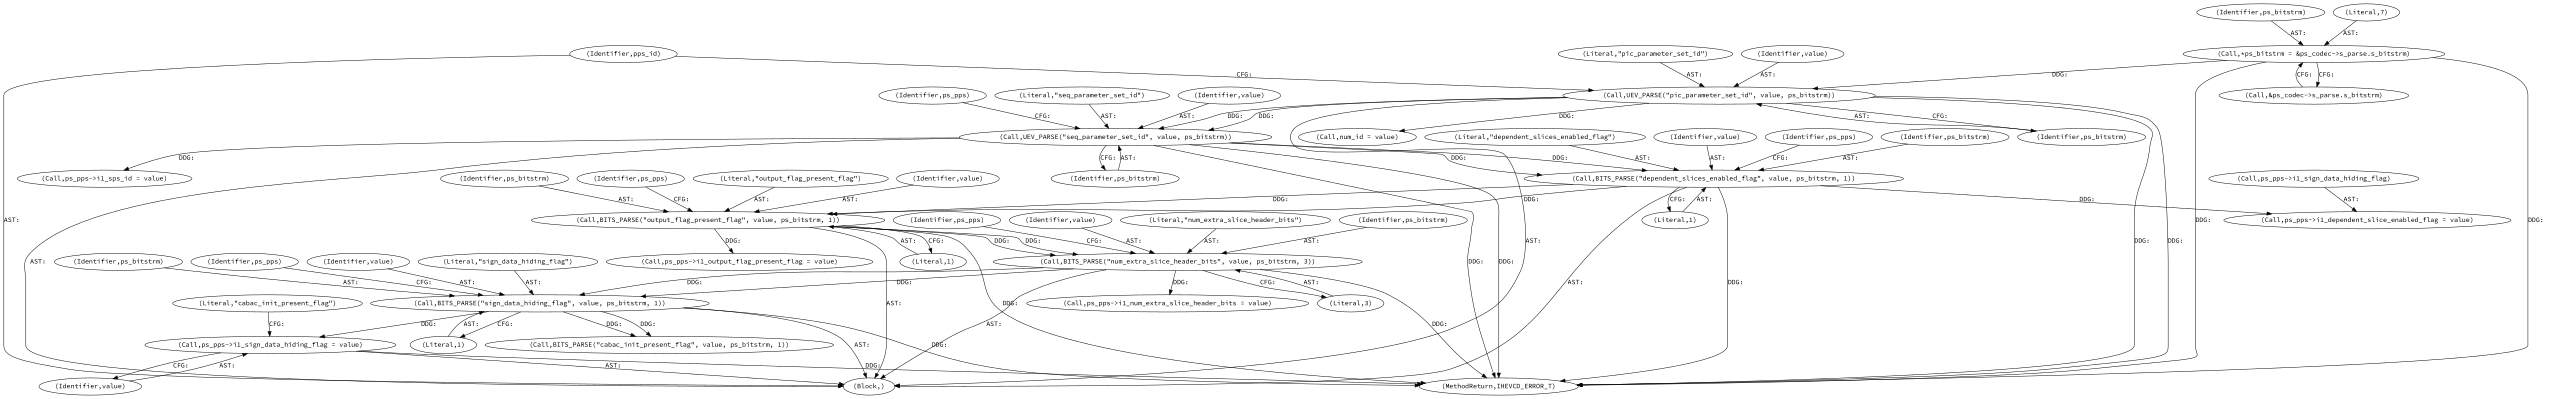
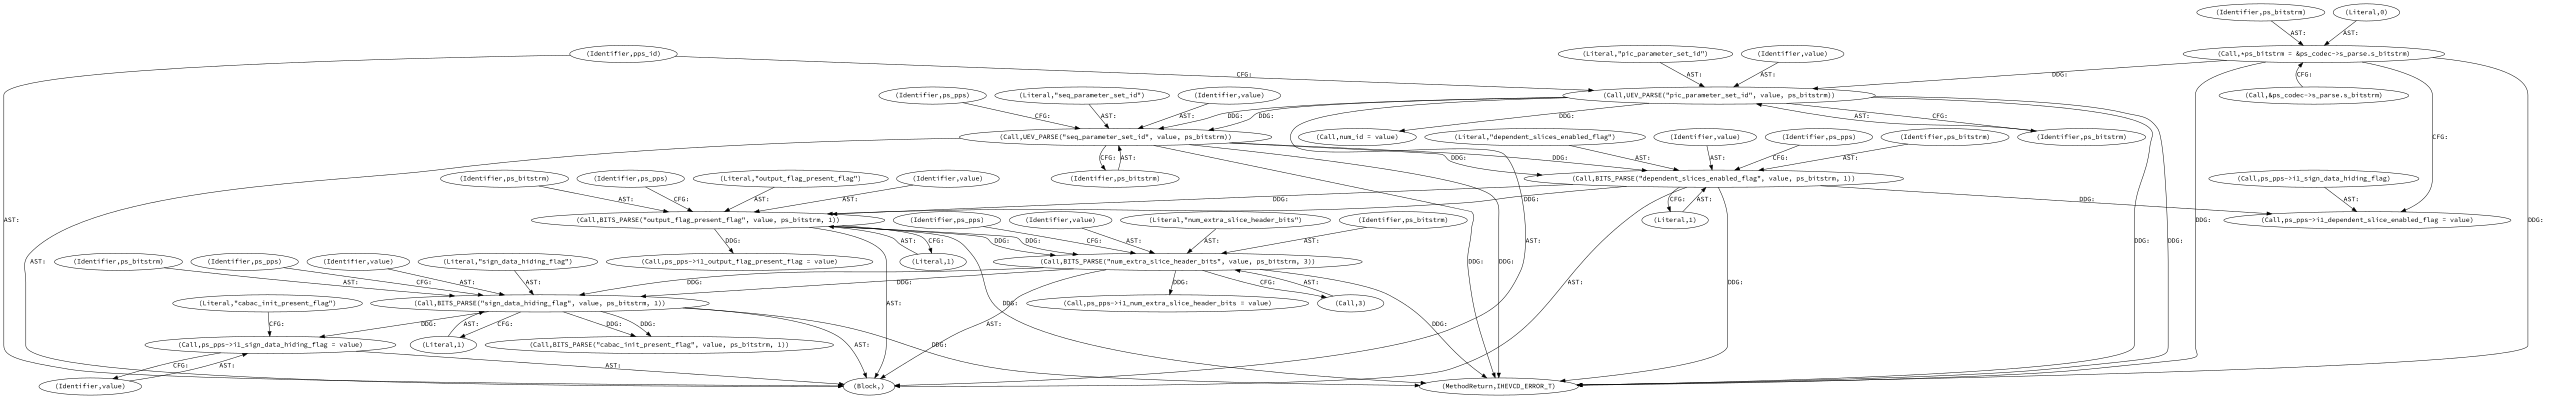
node "(Literal,7)": label "(Literal,7)" -> "(Literal,0)"
edge "(Call,*ps_bitstrm = &ps_codec->s_parse.s_bitstrm)" -> "(Call,&ps_codec->s_parse.s_bitstrm)": now "(Call,*ps_bitstrm = &ps_codec->s_parse.s_bitstrm)" -> "(Call,ps_pps->i1_dependent_slice_enabled_flag = value)"
node "(Call,ps_pps->i1_sps_id = value)": removed
node "(Literal,3)": label "(Literal,3)" -> "(Call,3)"
edge "(Call,ps_pps->i1_sign_data_hiding_flag = value)" -> "(MethodReturn,IHEVCD_ERROR_T)": removed, label "DDG:"
